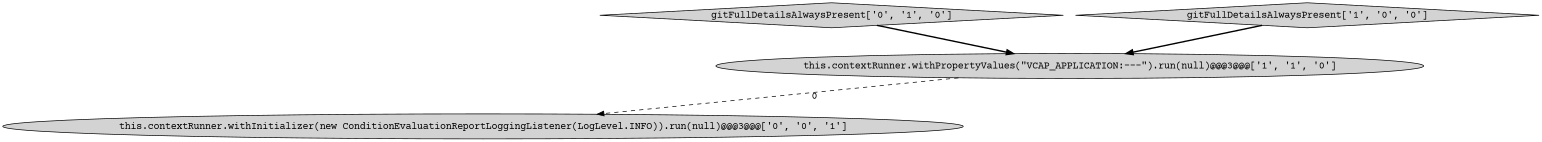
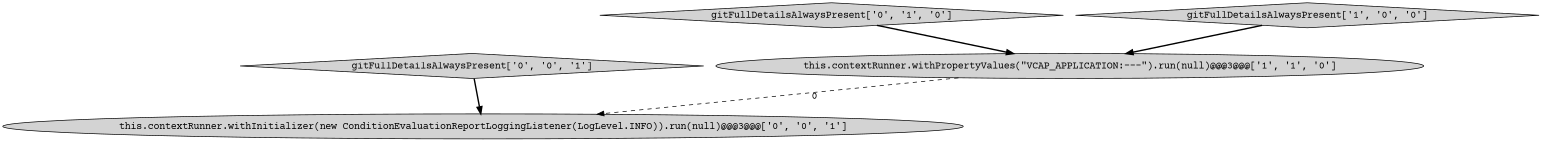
node "gitFullDetailsAlwaysPresent['0', '0', '1']": added
